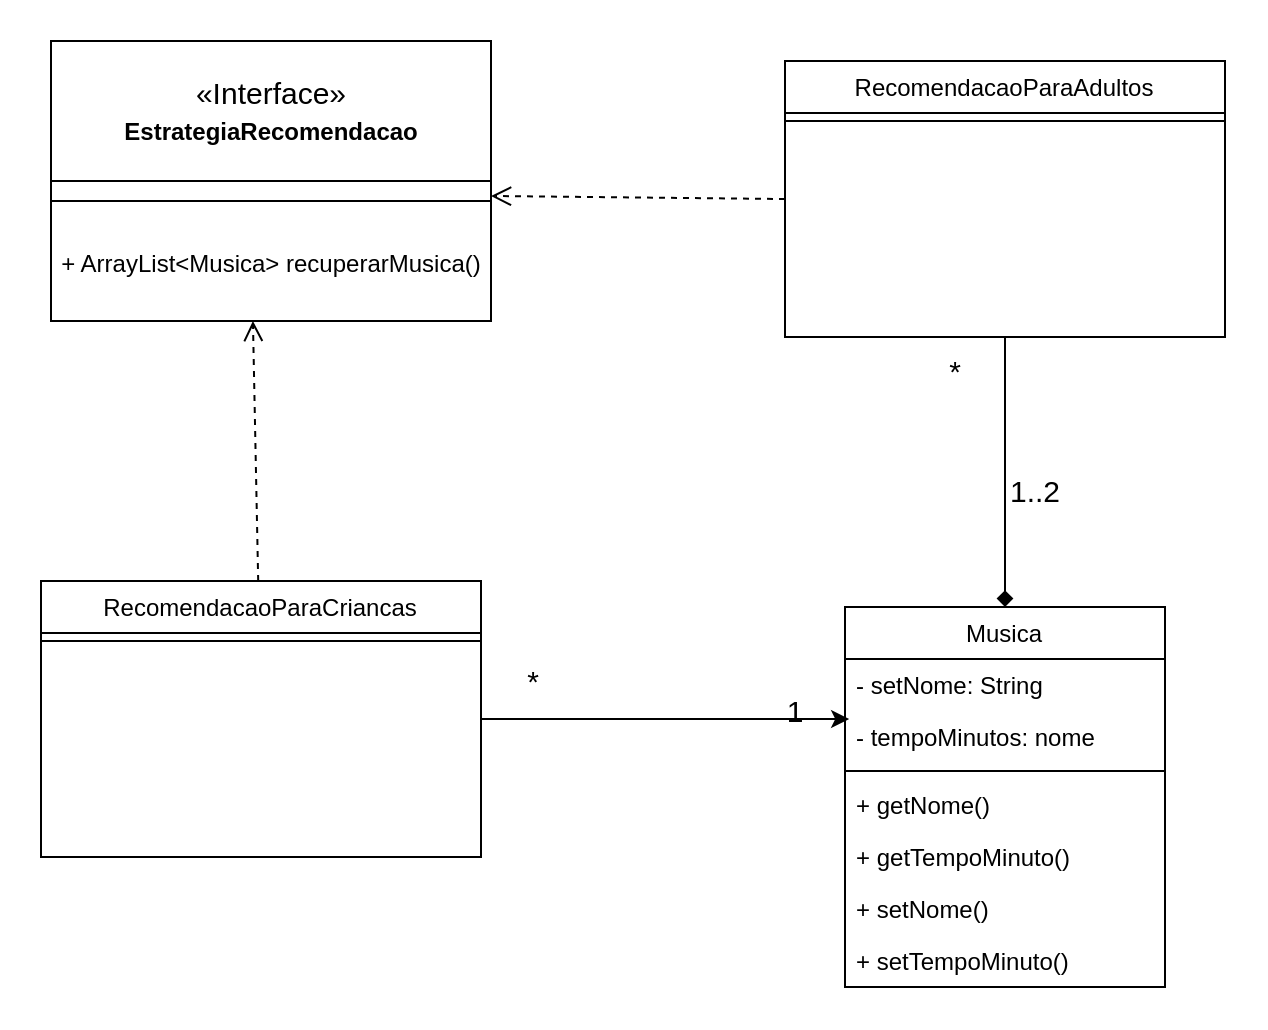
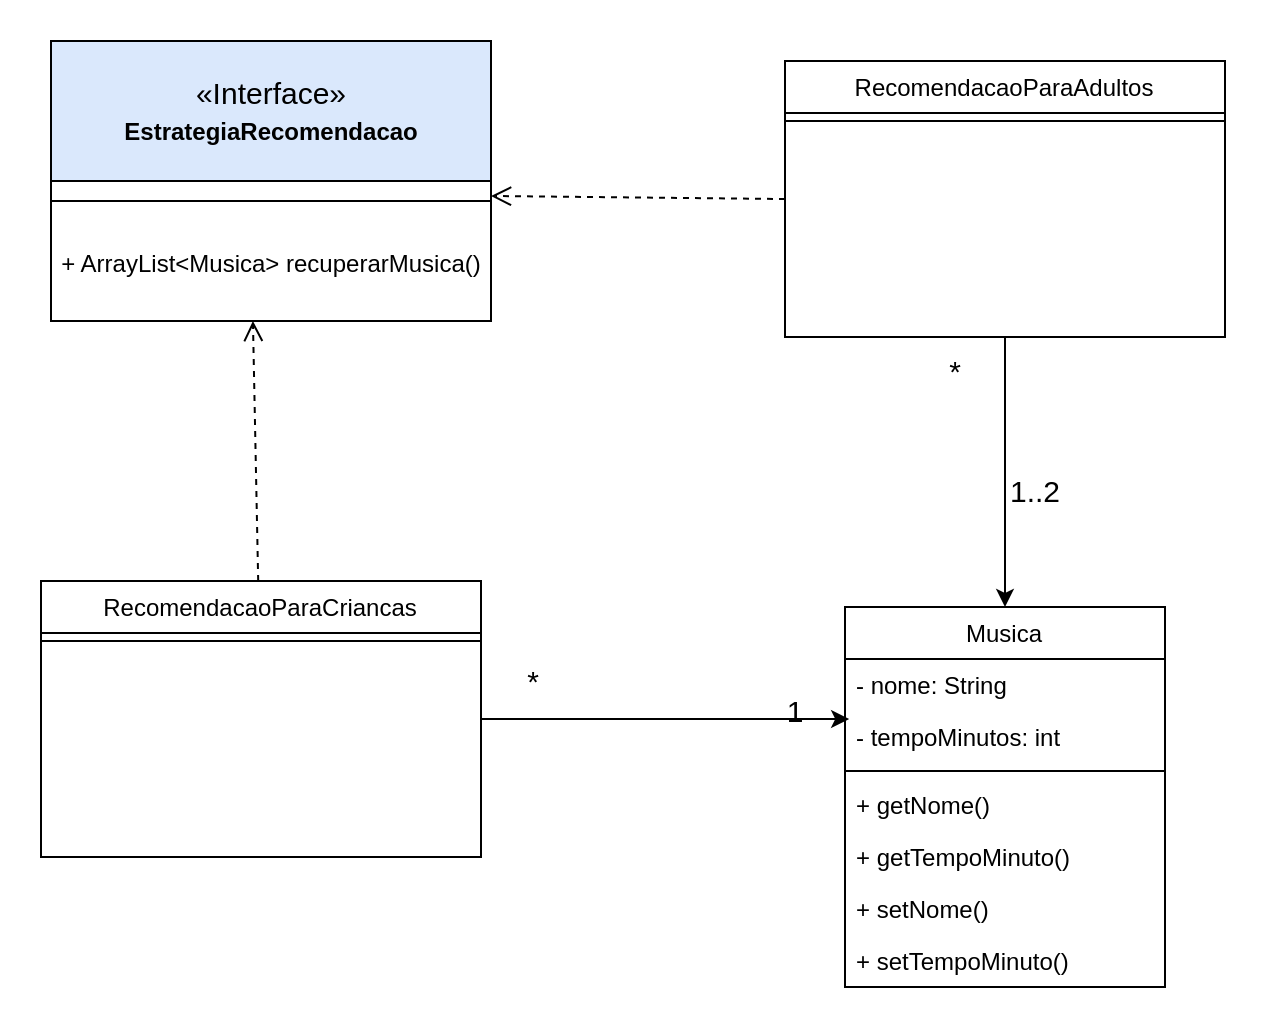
node "«Interface» EstrategiaRecomendacao": fillcolor #ffffff -> #dae8fc
edge "RecomendacaoParaAdultos" -> "Musica": arrowhead diamond -> classic
node "- setNome: String": label "- setNome: String" -> "- nome: String"
node "- tempoMinutos: nome": label "- tempoMinutos: nome" -> "- tempoMinutos: int"
